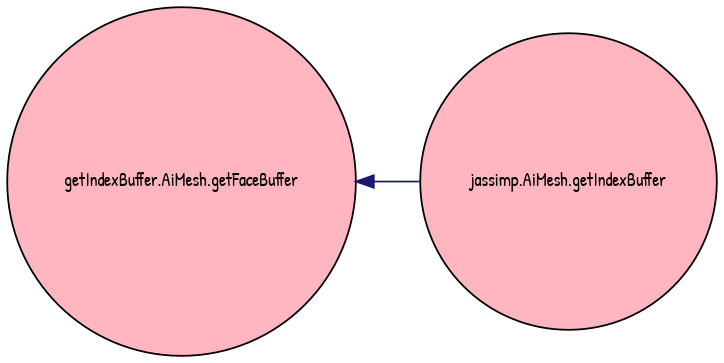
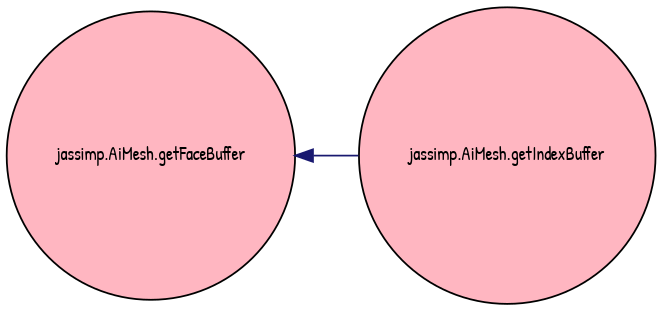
node "getIndexBuffer.AiMesh.getFaceBuffer": label "getIndexBuffer.AiMesh.getFaceBuffer" -> "jassimp.AiMesh.getFaceBuffer"
